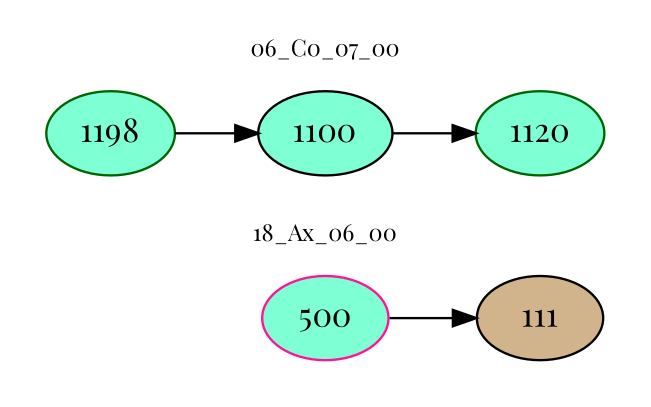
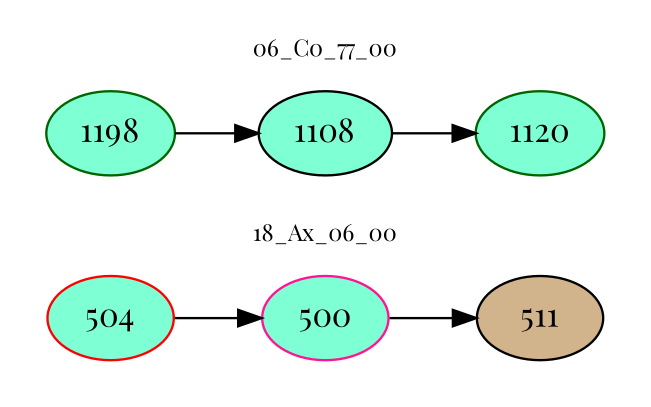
cluster "06_C0_07_00": label "06_C0_07_00" -> "06_C0_77_00"
node "1100": label "1100" -> "1108"
node "504": added
node "111": label "111" -> "511"
